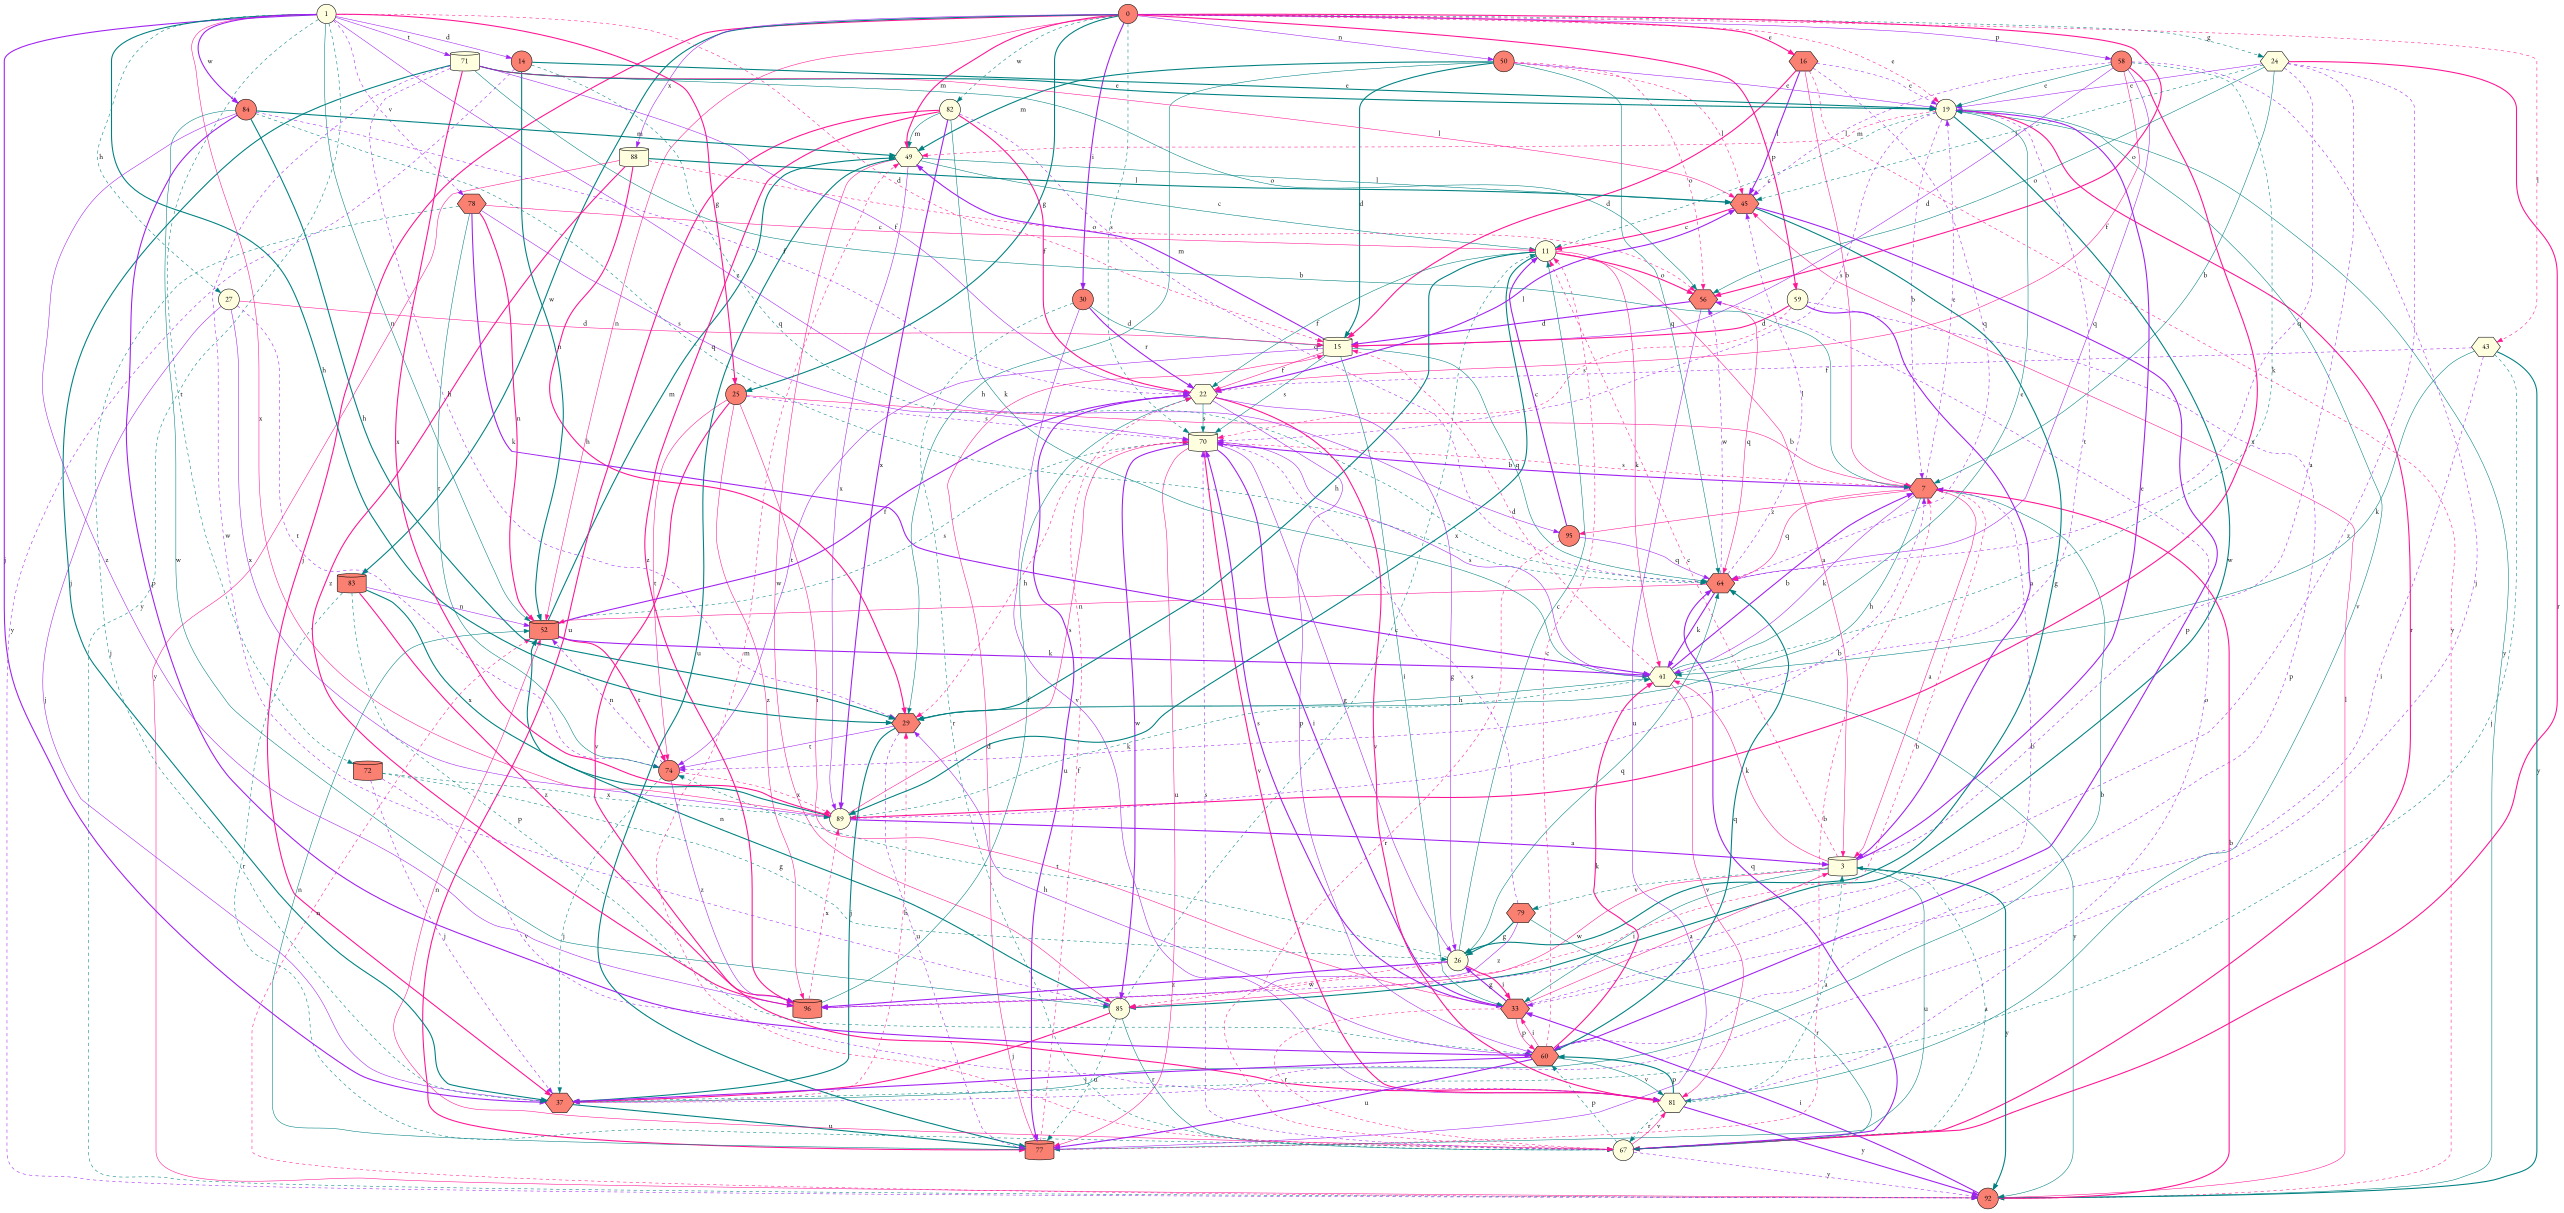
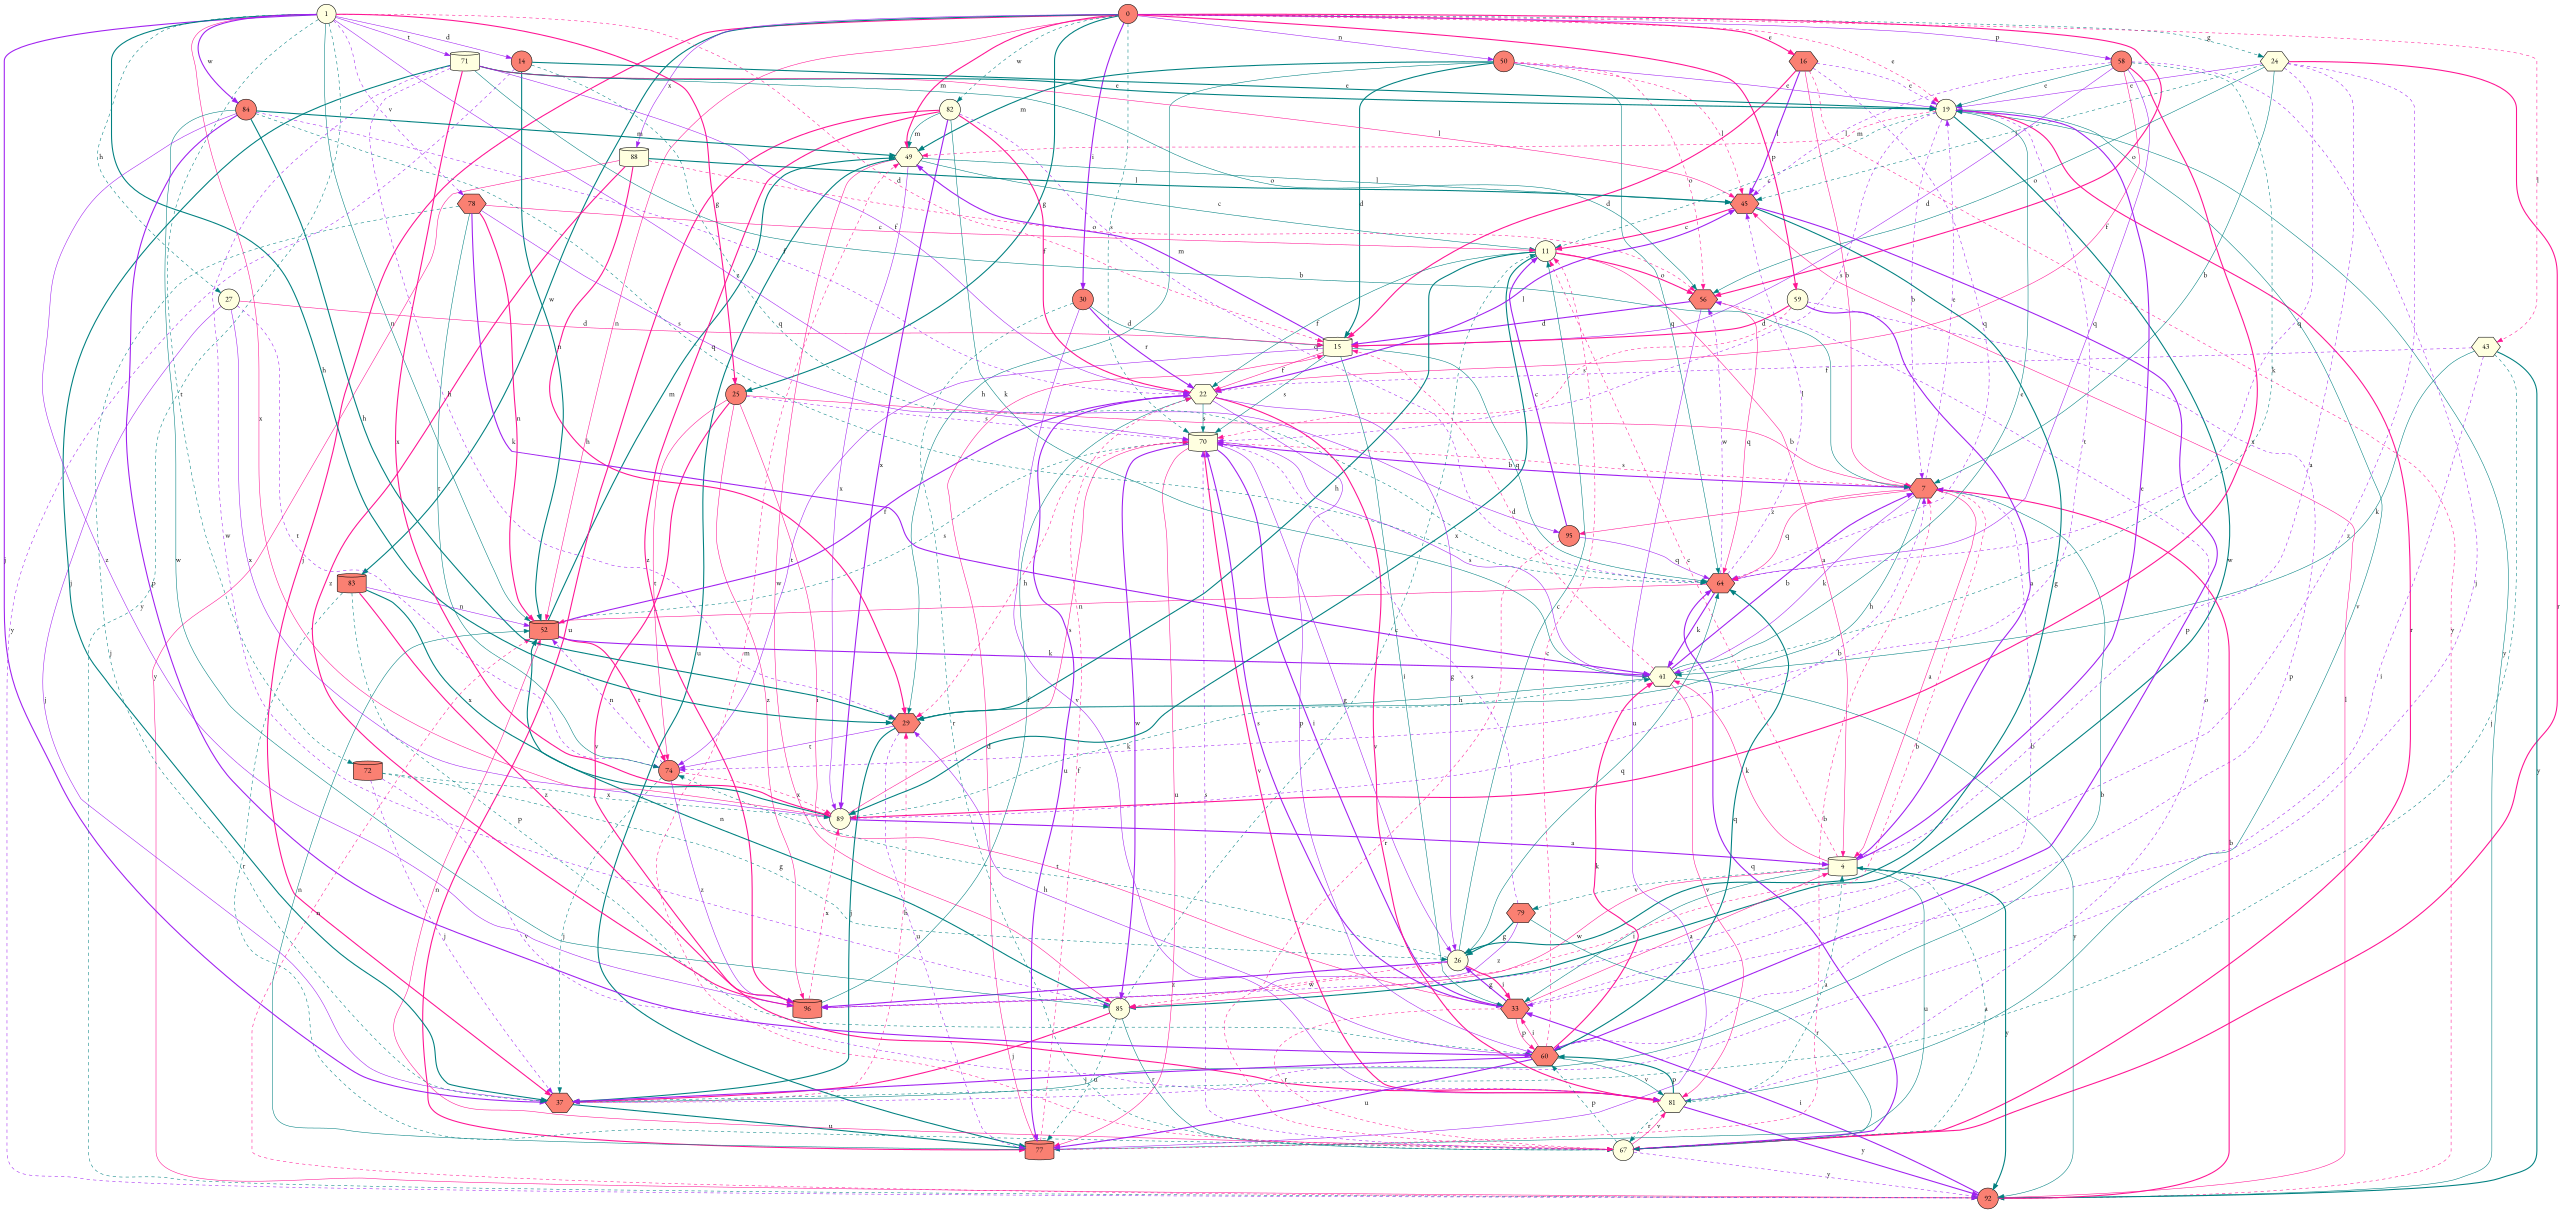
edge "11" -> "41": removed, label "k"
node "3": label "3" -> "4"
